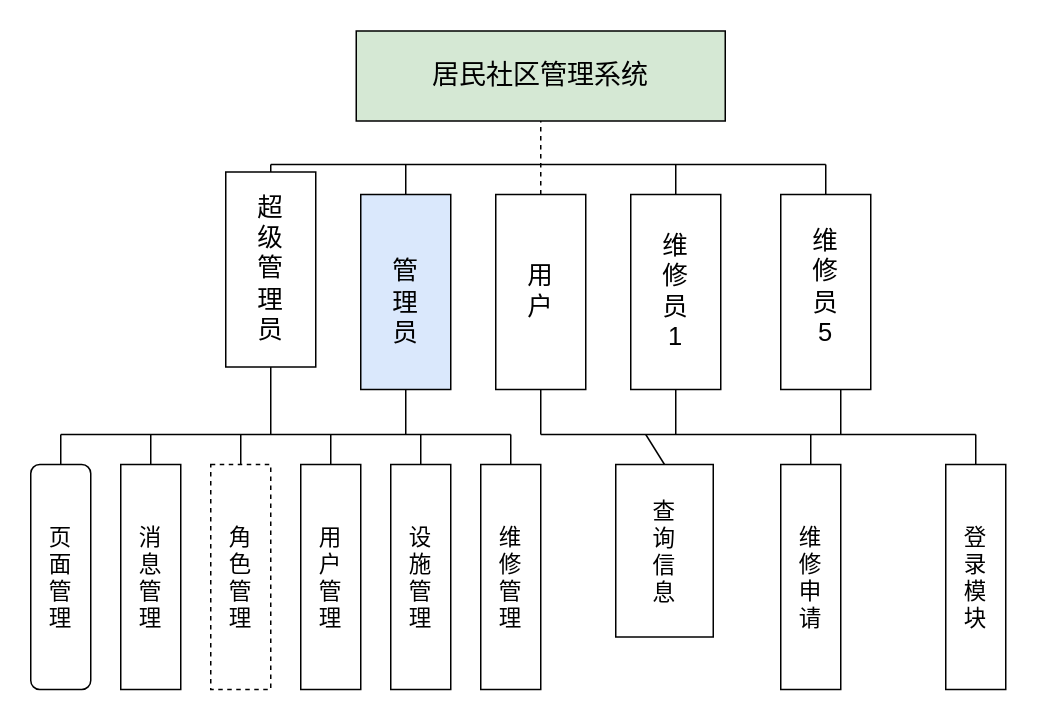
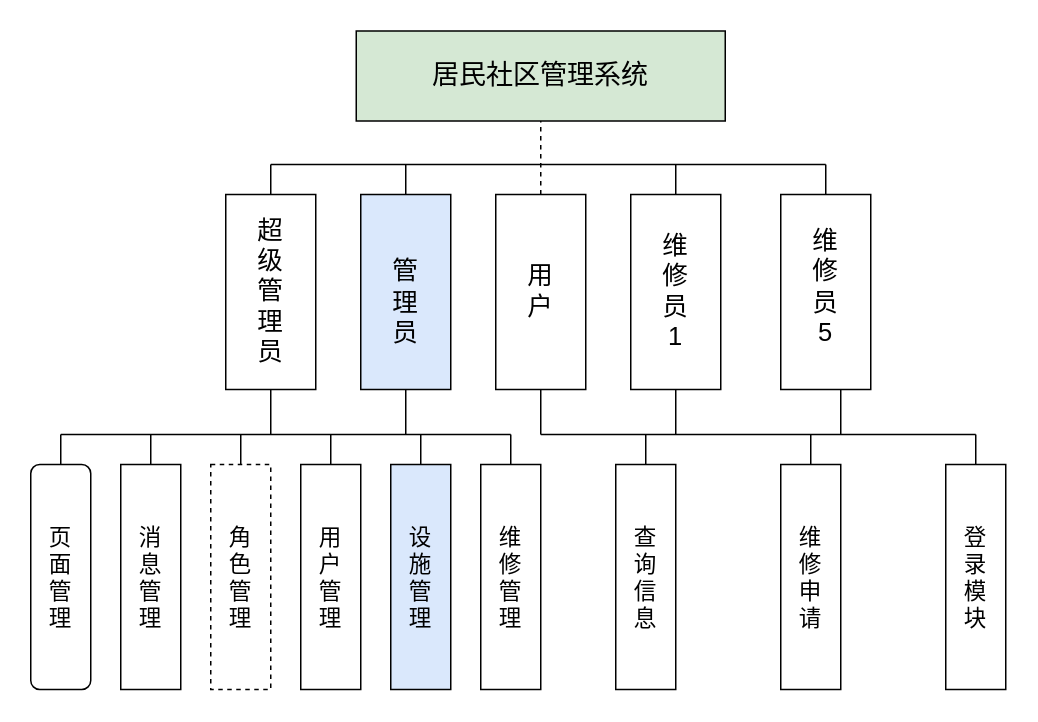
node "超 级 管 理 员": moved (271, 269) -> (271, 292)
node "查 询 信 息": size 98x173 -> 60x225
node "设 施 管 理": fillcolor #ffffff -> #dae8fc
